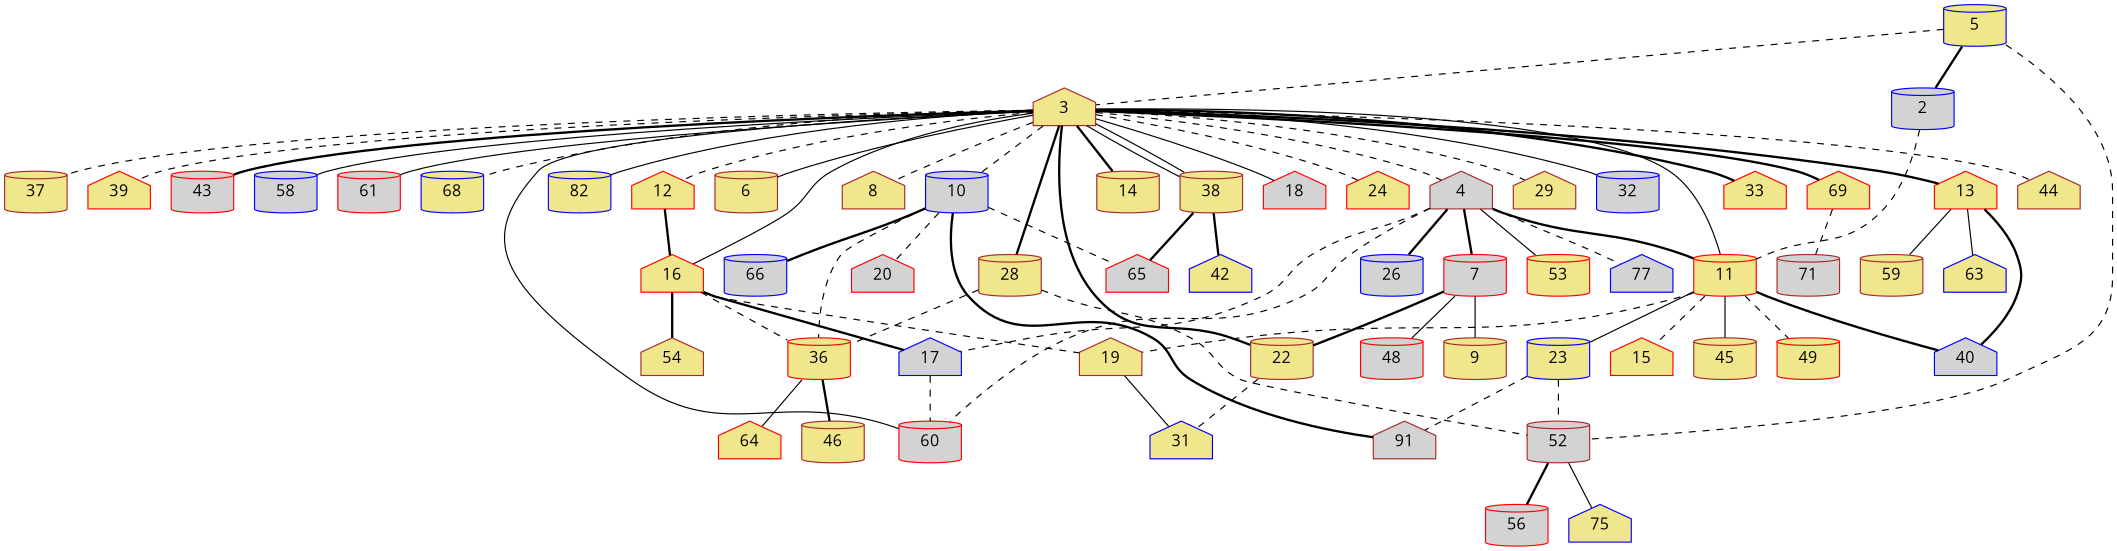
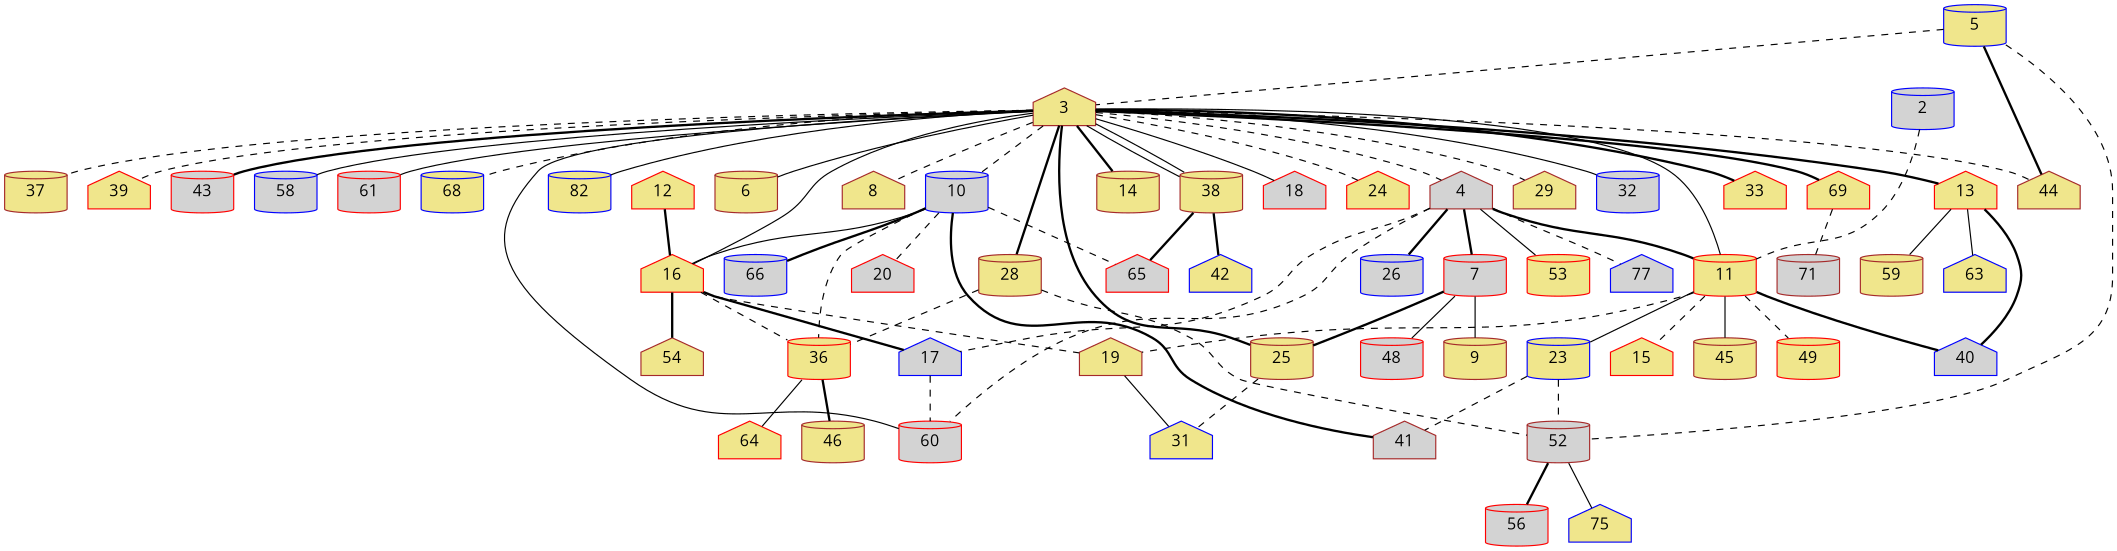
edge "5" -- "2": now "5" -- "44"
edge "3" -- "12": removed
edge "10" -- "16": added
node "22": label "22" -> "25"
node "91": label "91" -> "41"
